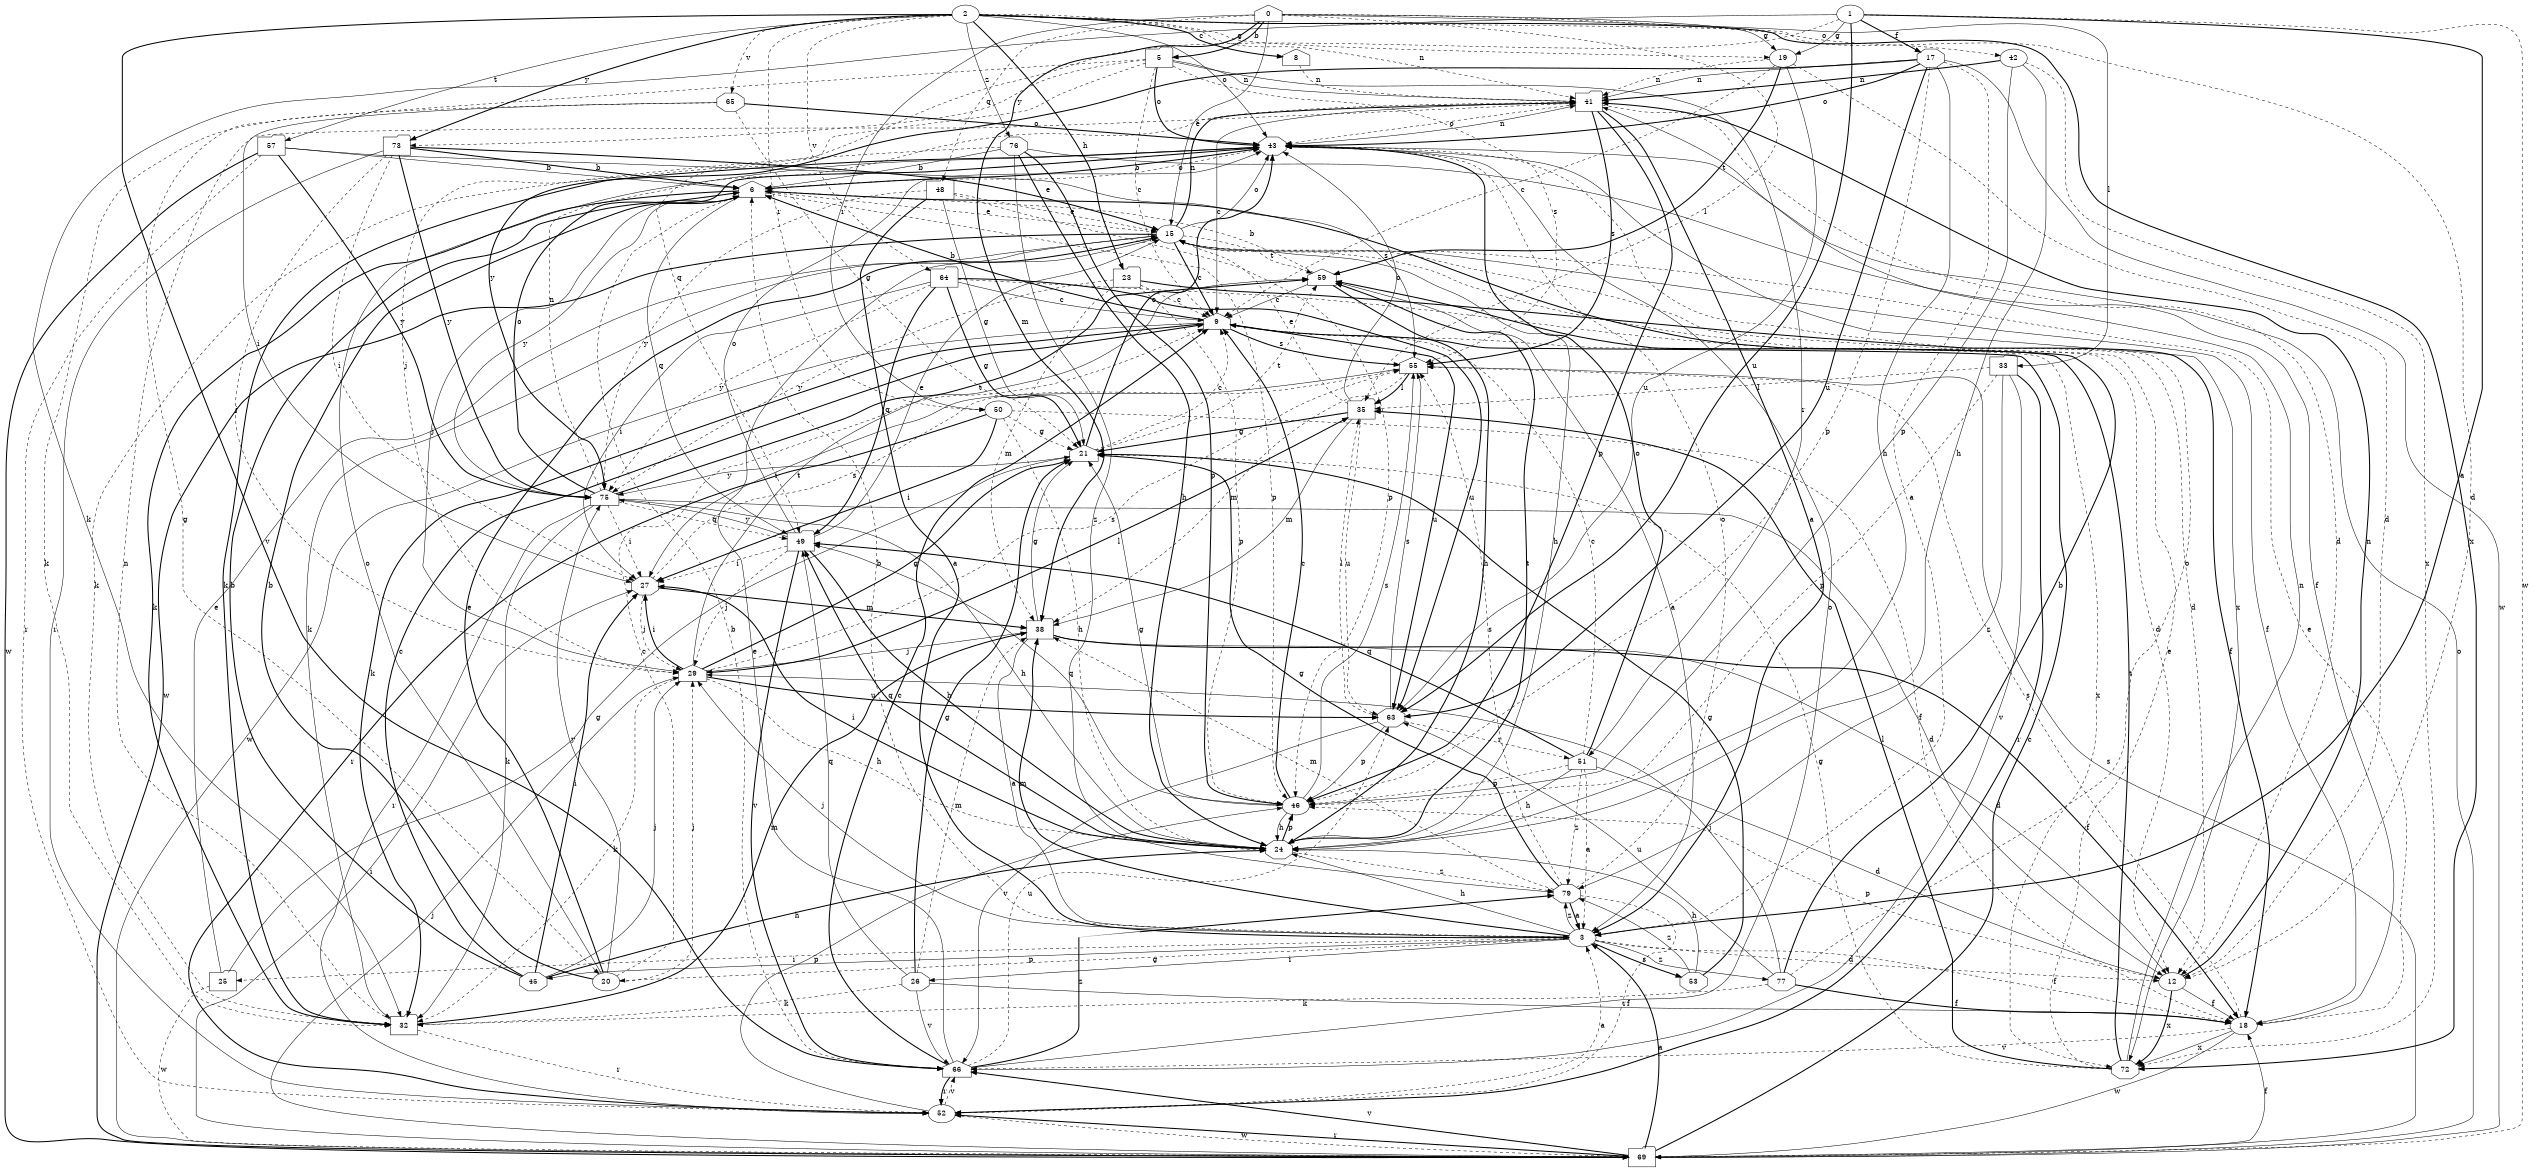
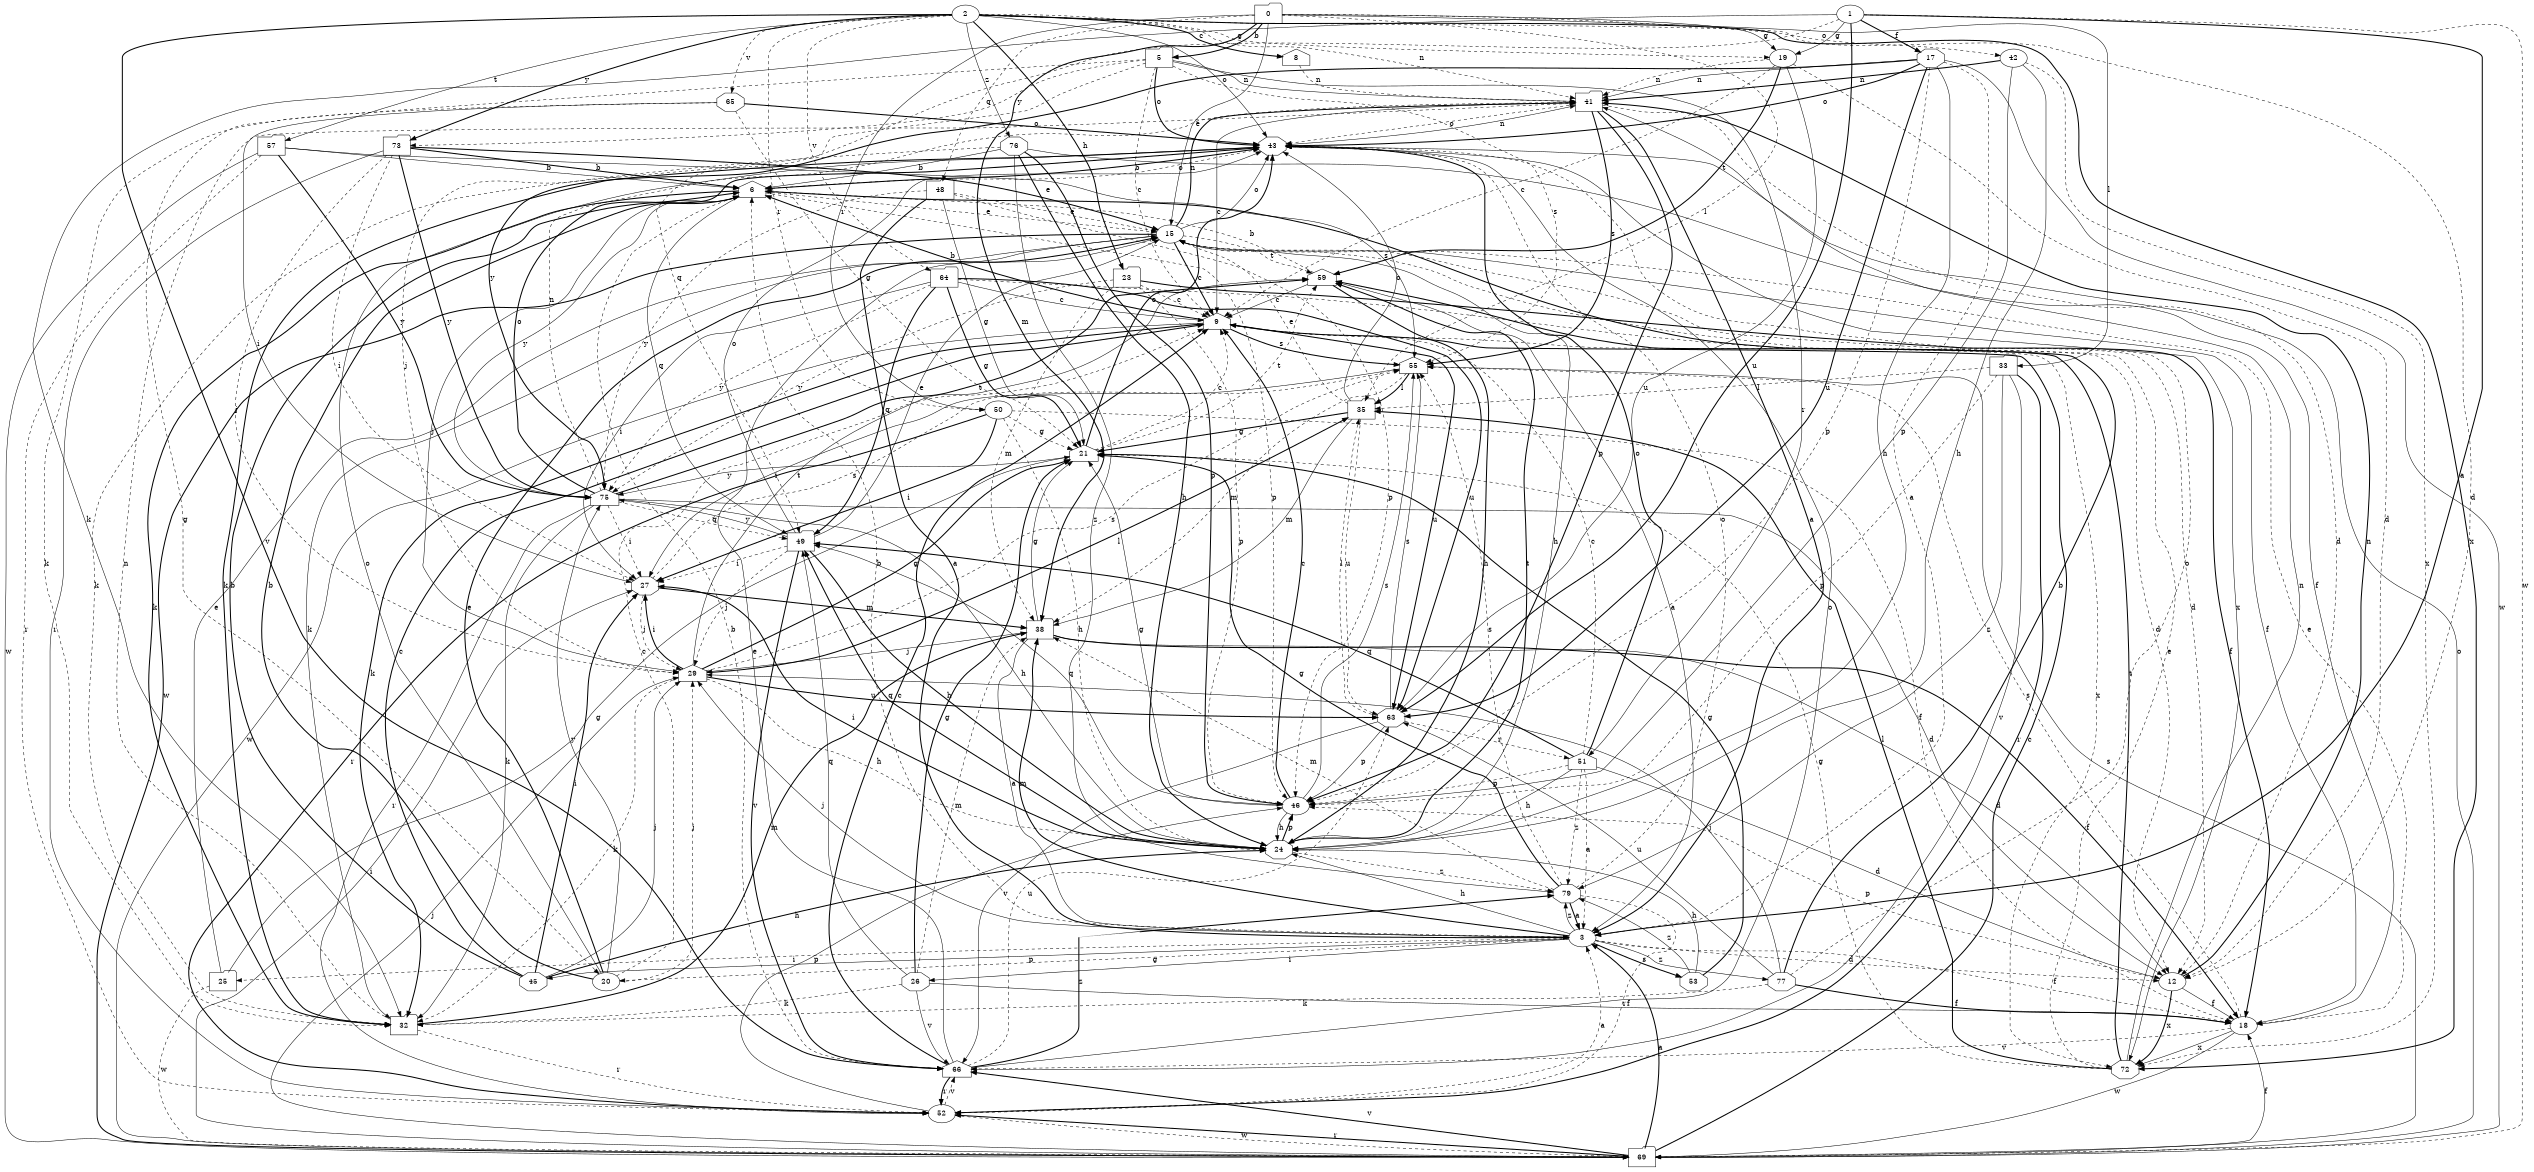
node "0": shape house -> folder
edge "57" -> "69": style bold -> solid
